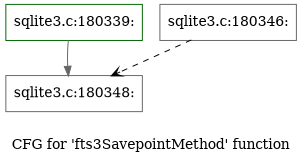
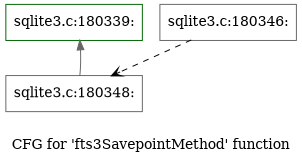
edge "sqlite3.c:180339:" -> "sqlite3.c:180348:": reversed
